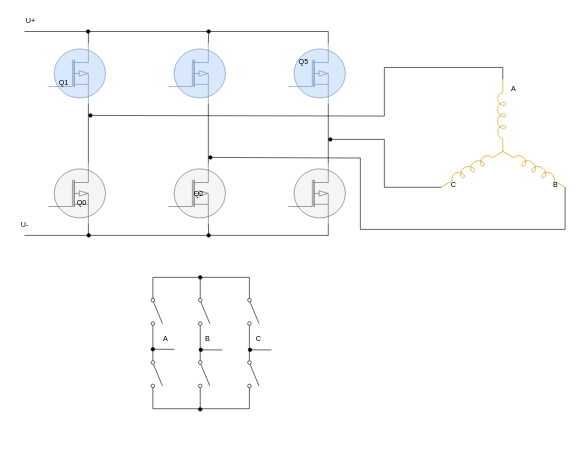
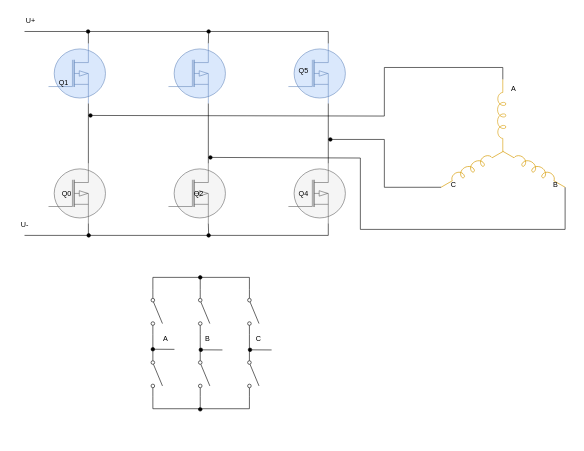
node "Q5": moved (303, 62) -> (303, 71)
node "Q4": added
node "Q0": moved (81, 203) -> (66, 194)
